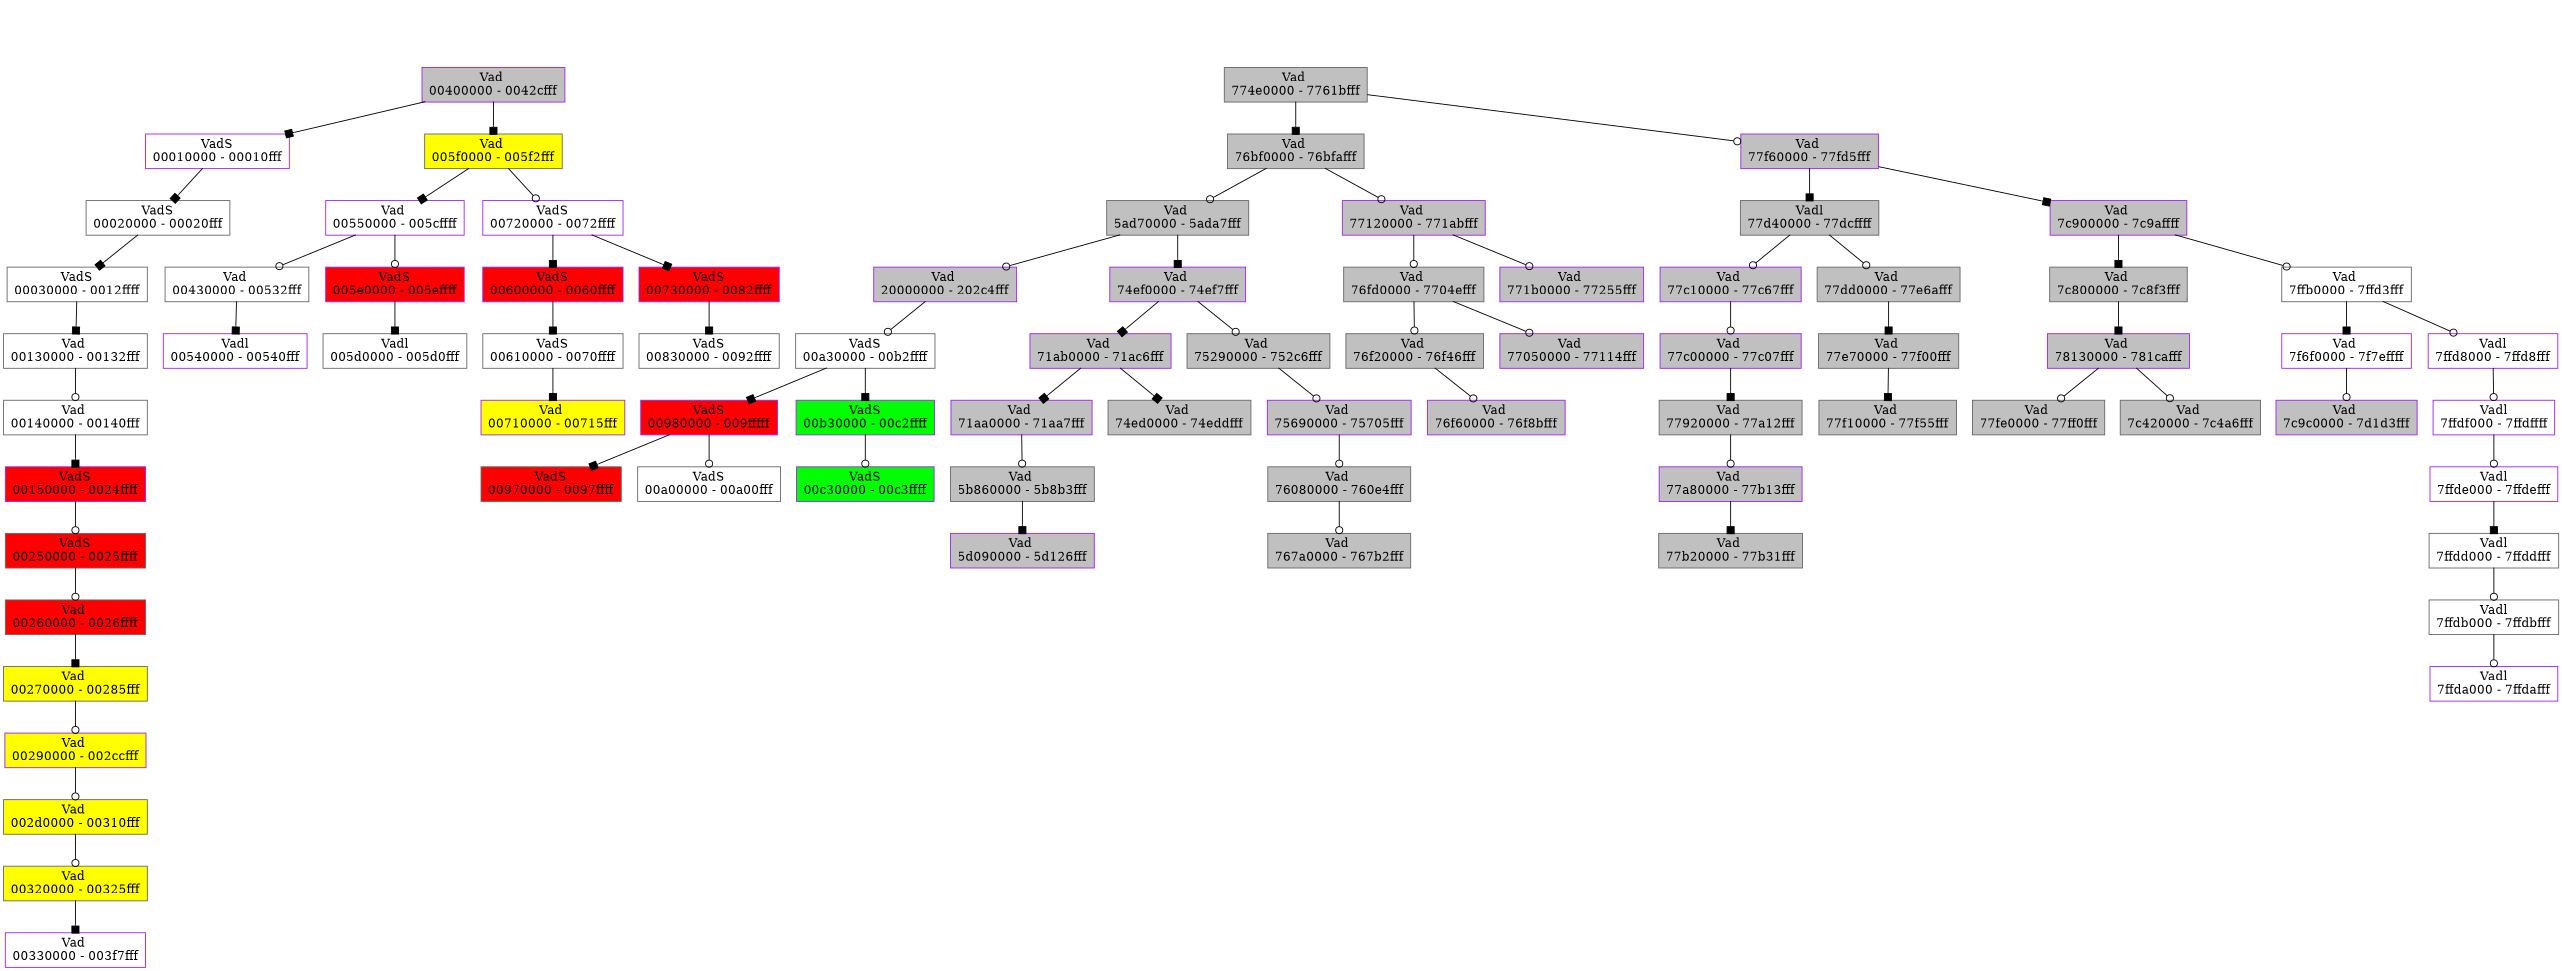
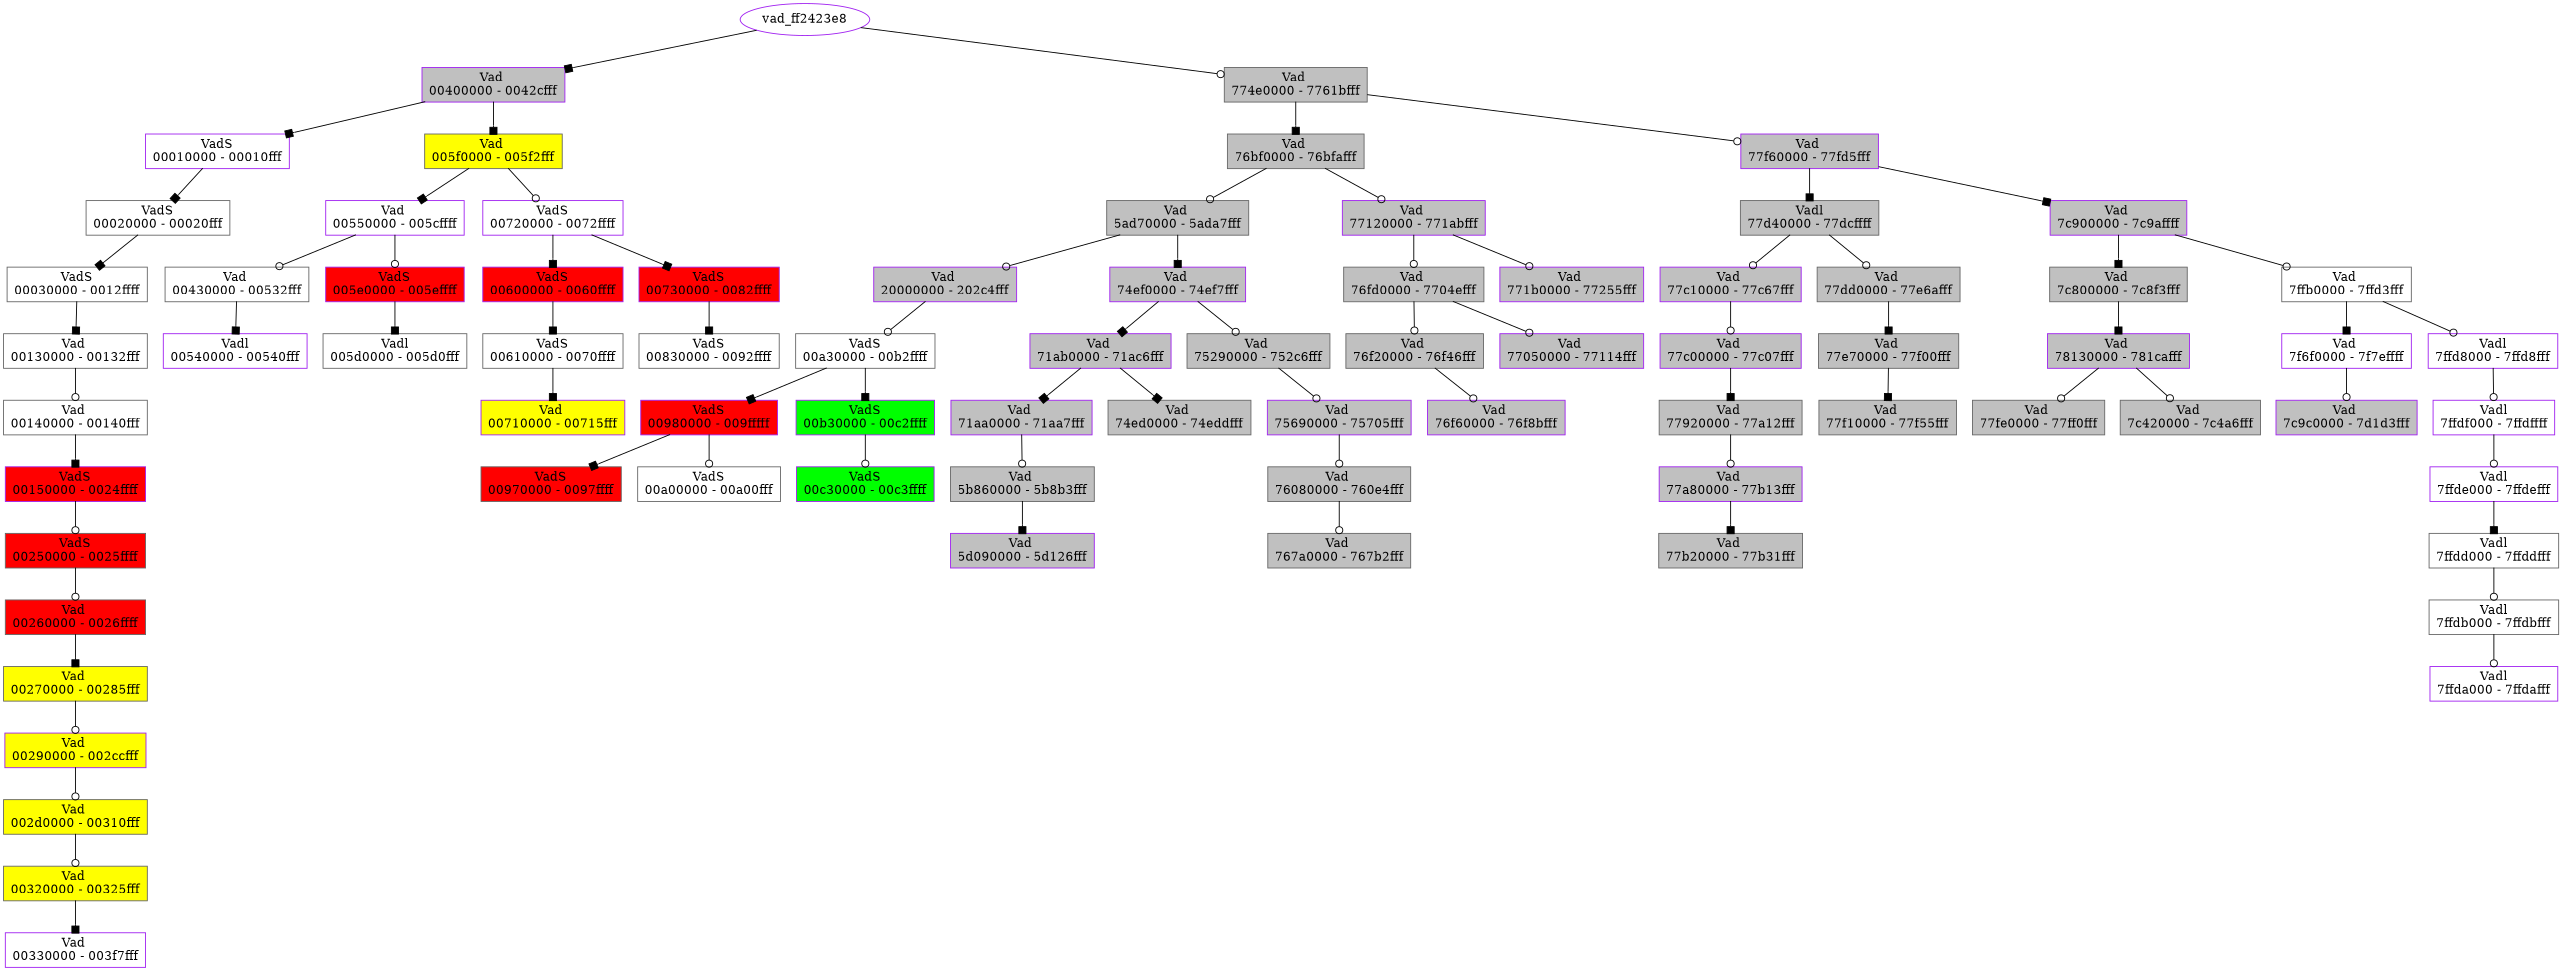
node "vad_ff2423e8": added
